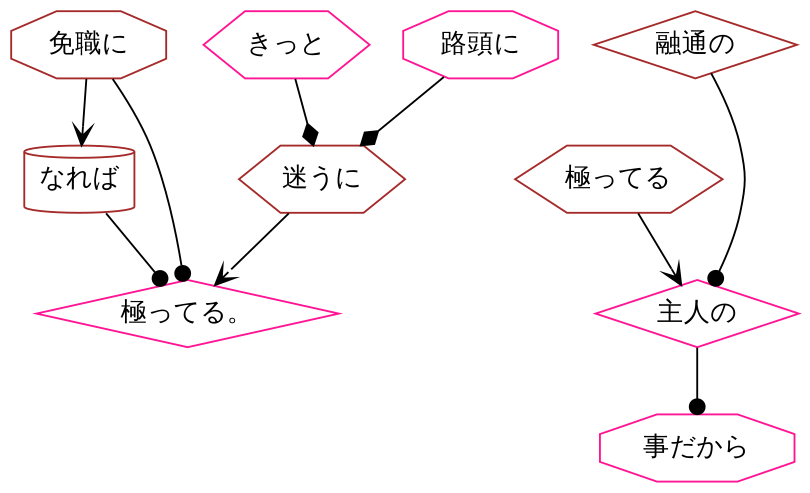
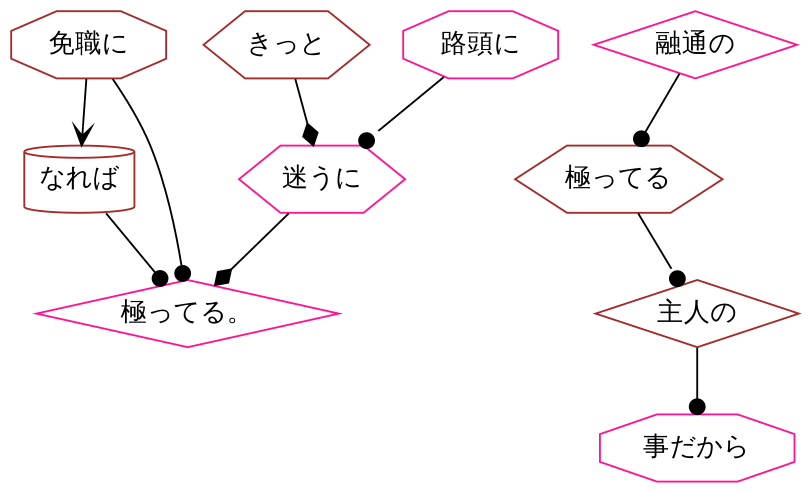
node "きっと": color deeppink -> brown
node "融通の": color brown -> deeppink
edge "路頭に" -> "迷うに": arrowhead diamond -> dot
edge "融通の" -> "主人の": now "融通の" -> "極ってる"
node "迷うに": color brown -> deeppink
edge "迷うに" -> "極ってる。": arrowhead vee -> diamond
edge "極ってる" -> "主人の": arrowhead vee -> dot
node "主人の": color deeppink -> brown
